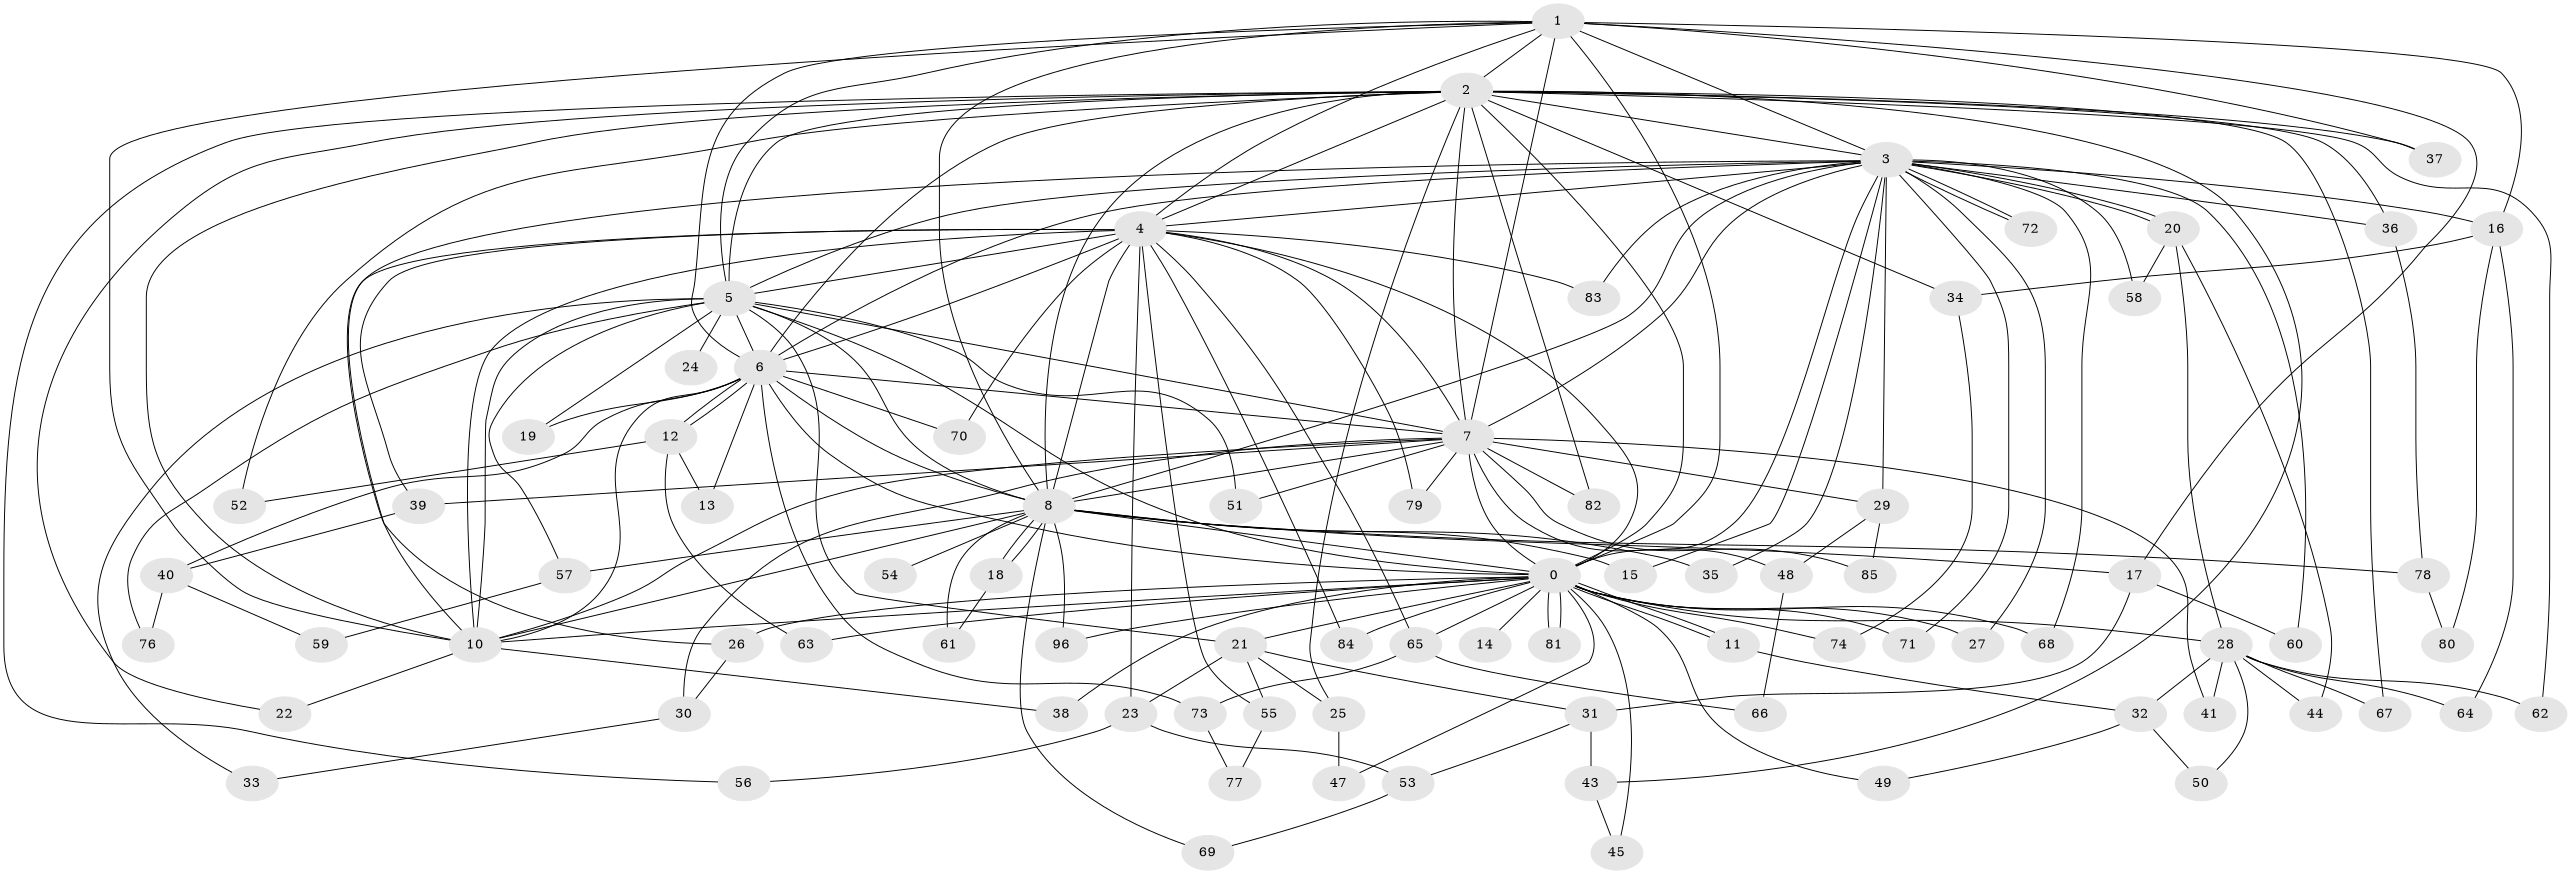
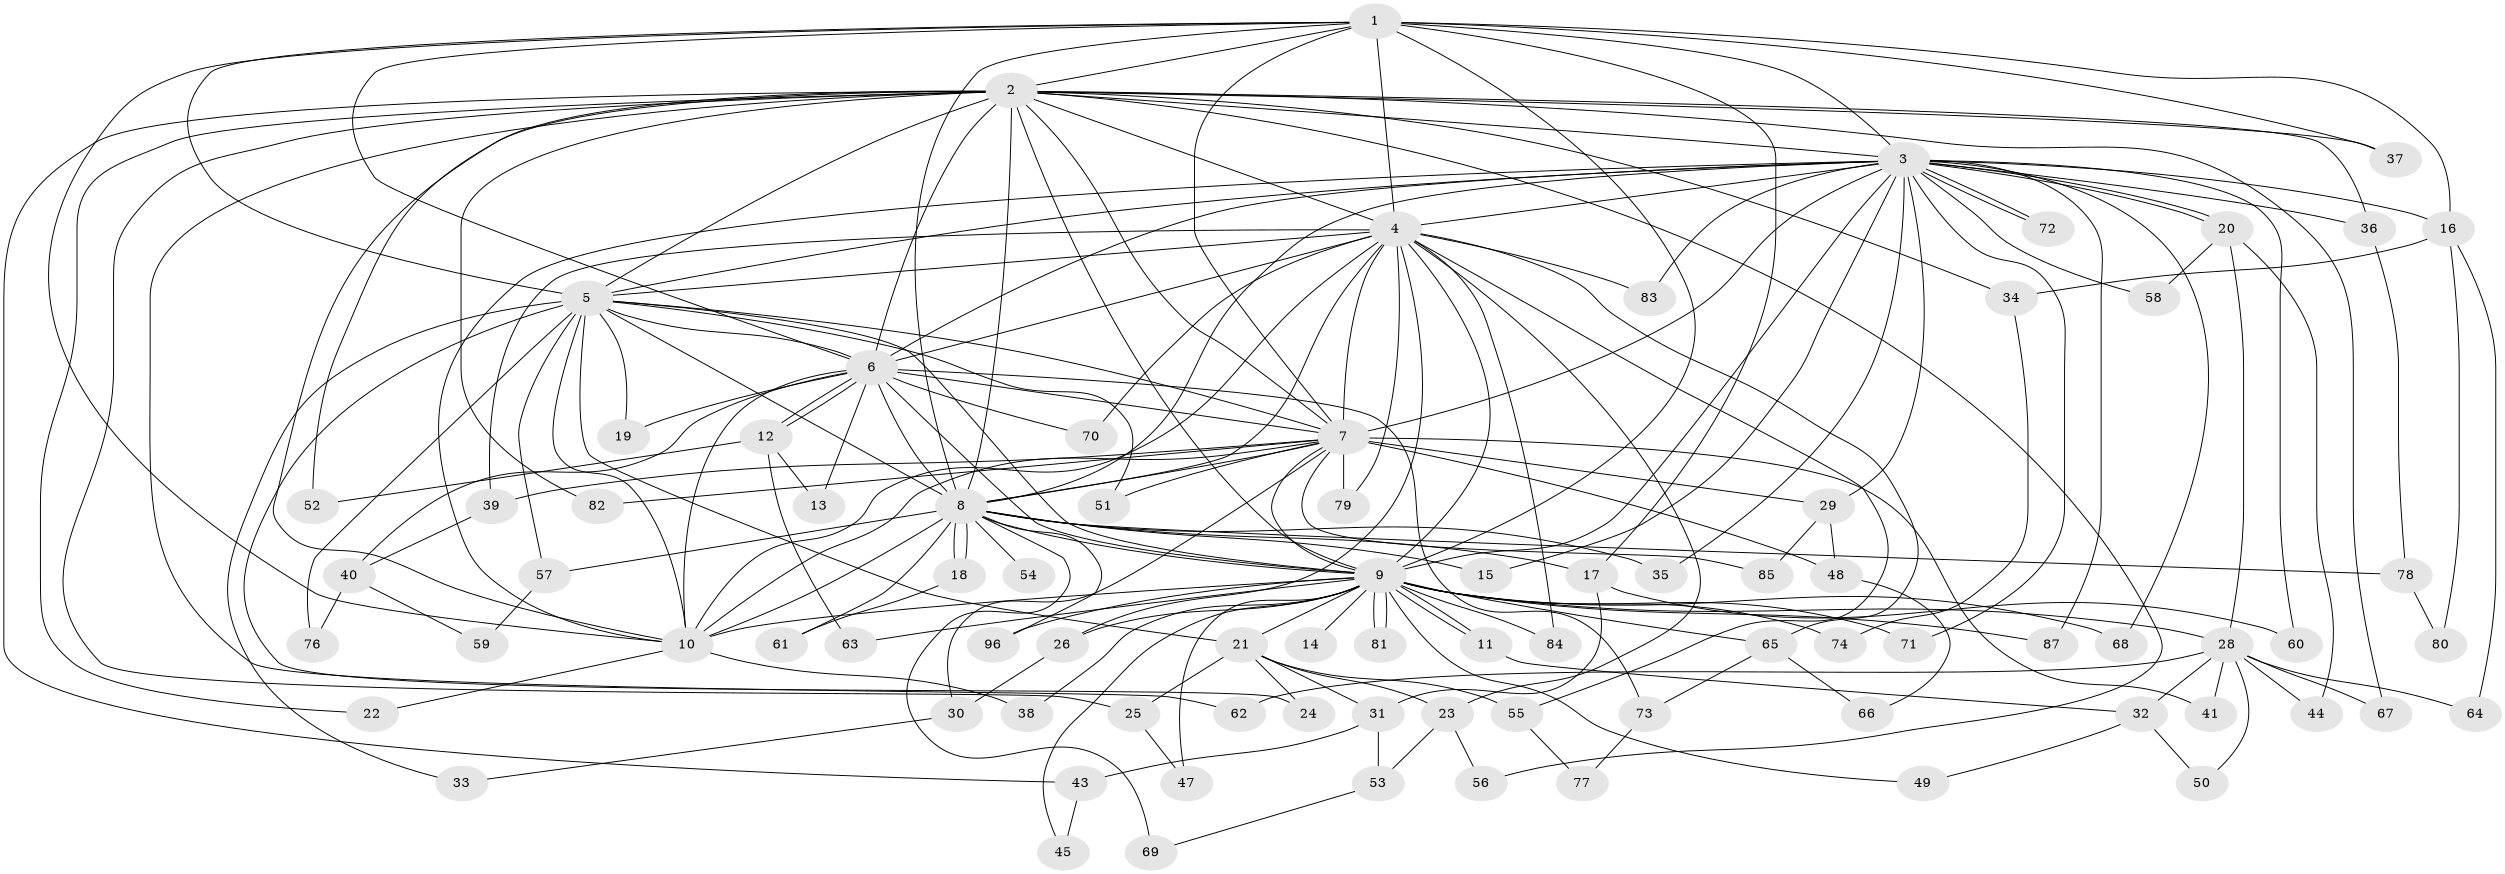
node "0": label "0" -> "9"
node "27": label "27" -> "87"
edge "21" -- "24": added
